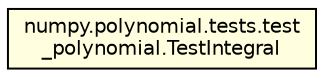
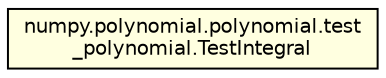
node "numpy.polynomial.tests.test _polynomial.TestIntegral": label "numpy.polynomial.tests.test _polynomial.TestIntegral" -> "numpy.polynomial.polynomial.test _polynomial.TestIntegral"
